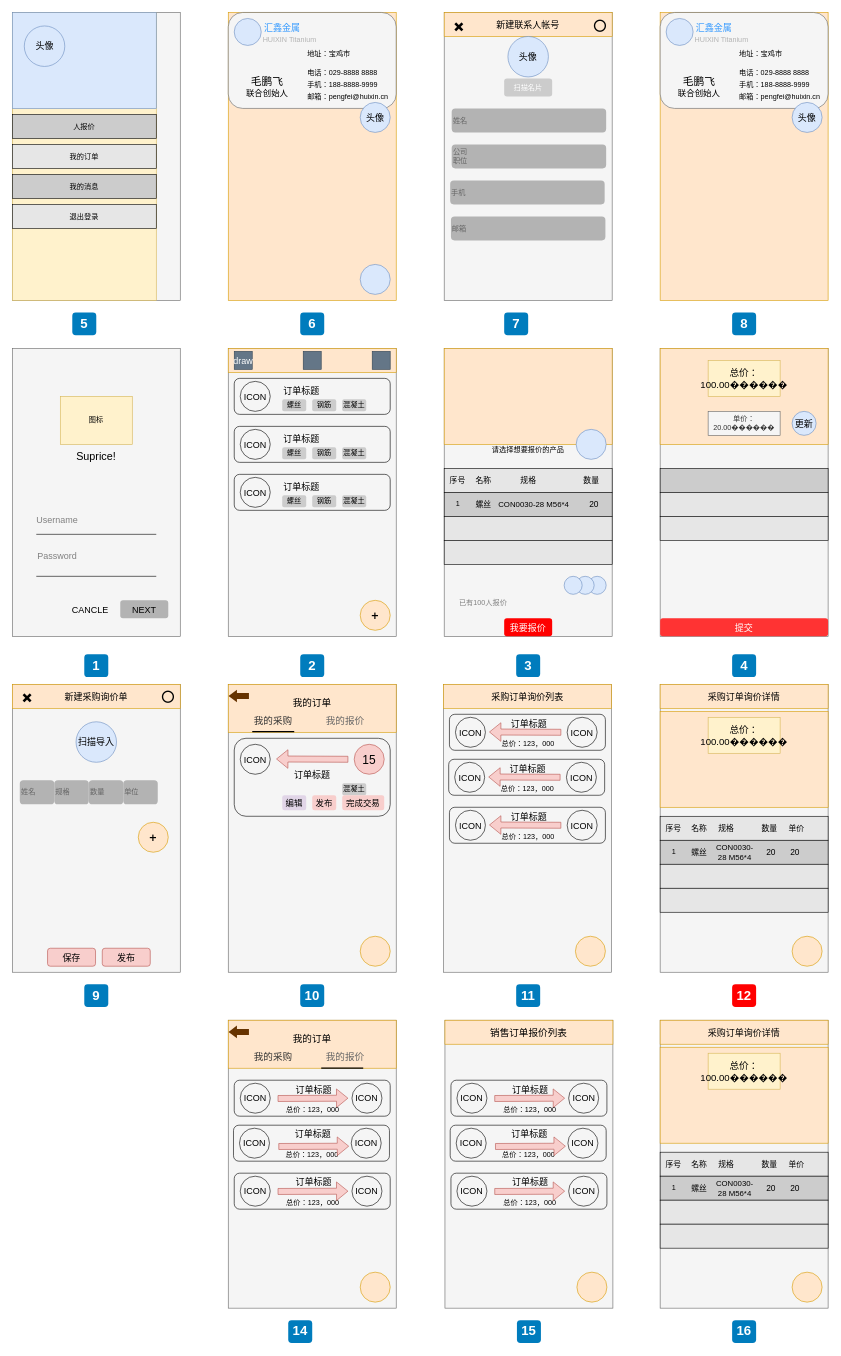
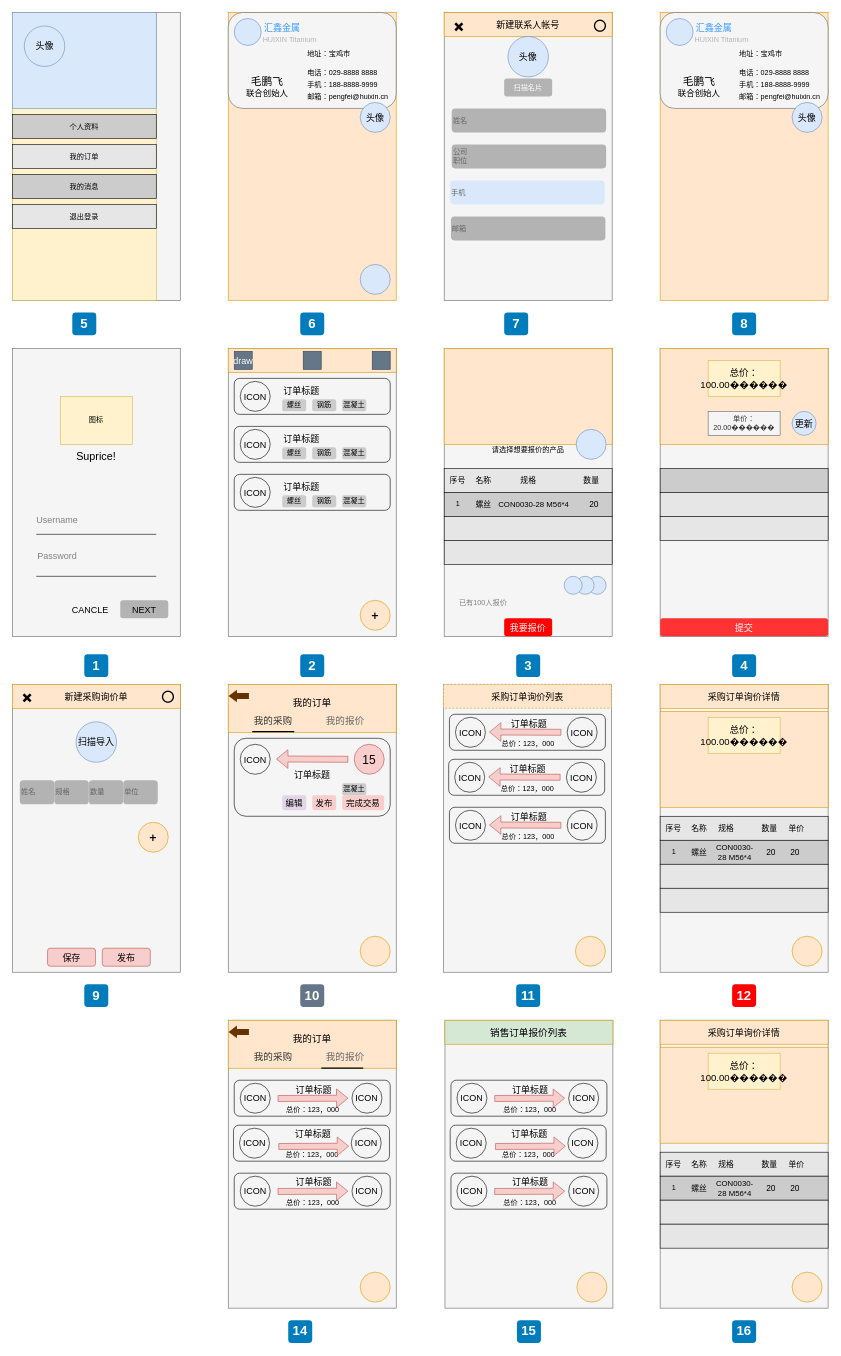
node "扫描名片": fillcolor #cccccc -> #b3b3b3
node "人报价": label "人报价" -> "个人资料"
node "手机": fillcolor #b3b3b3 -> #dae8fc
node "采购订单询价列表": style solid -> dashed
node "10": fillcolor #007cbd -> #647687
node "销售订单报价列表": fillcolor #ffe6cc -> #d5e8d4
